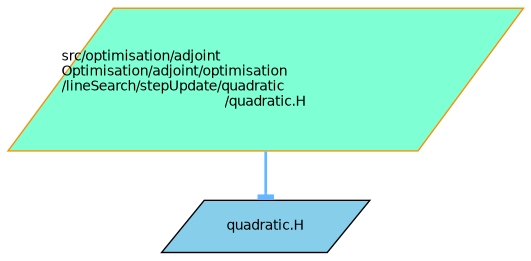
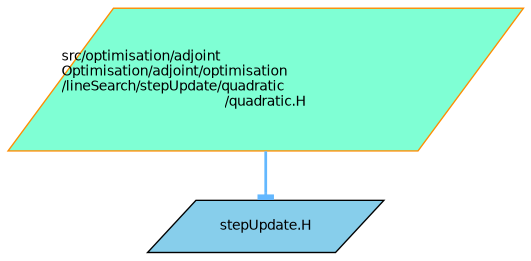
node "quadratic.H": label "quadratic.H" -> "stepUpdate.H"
